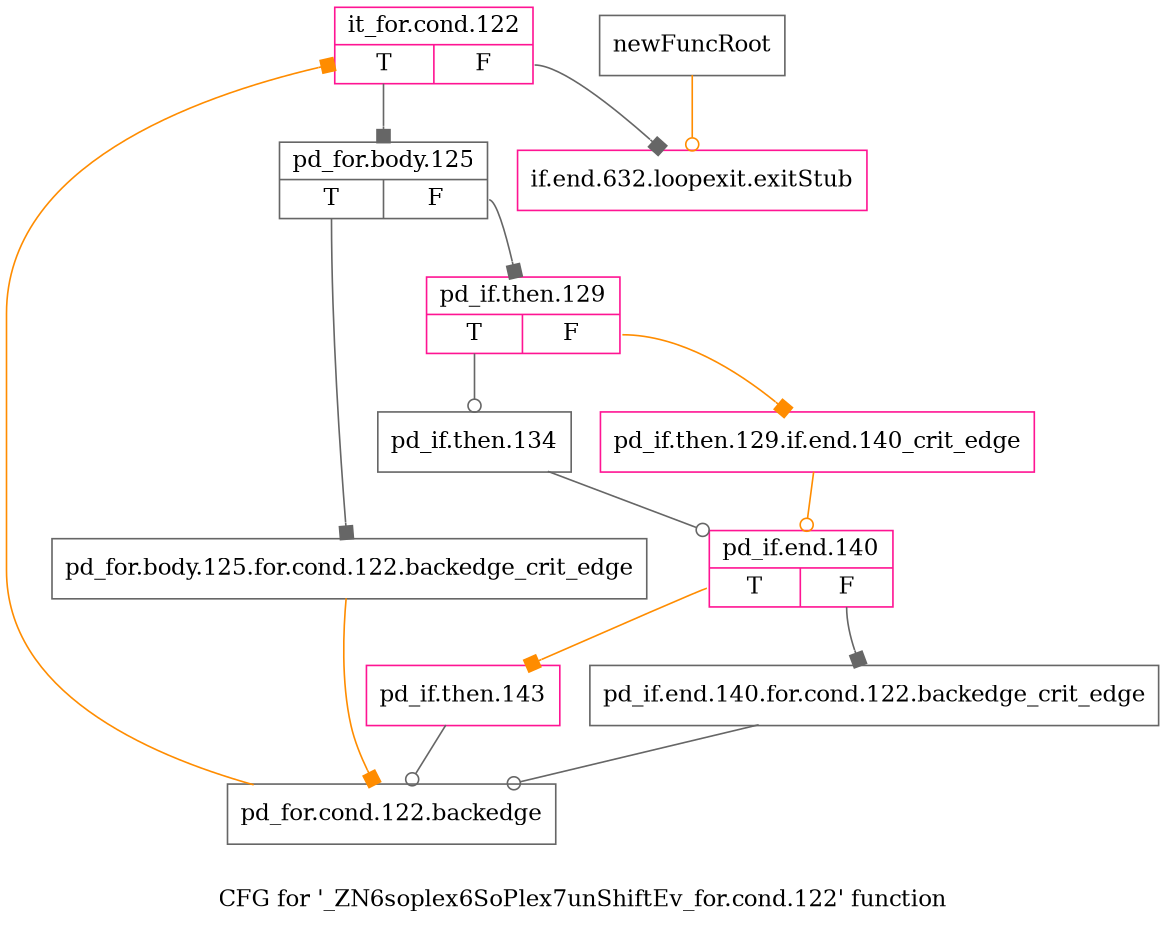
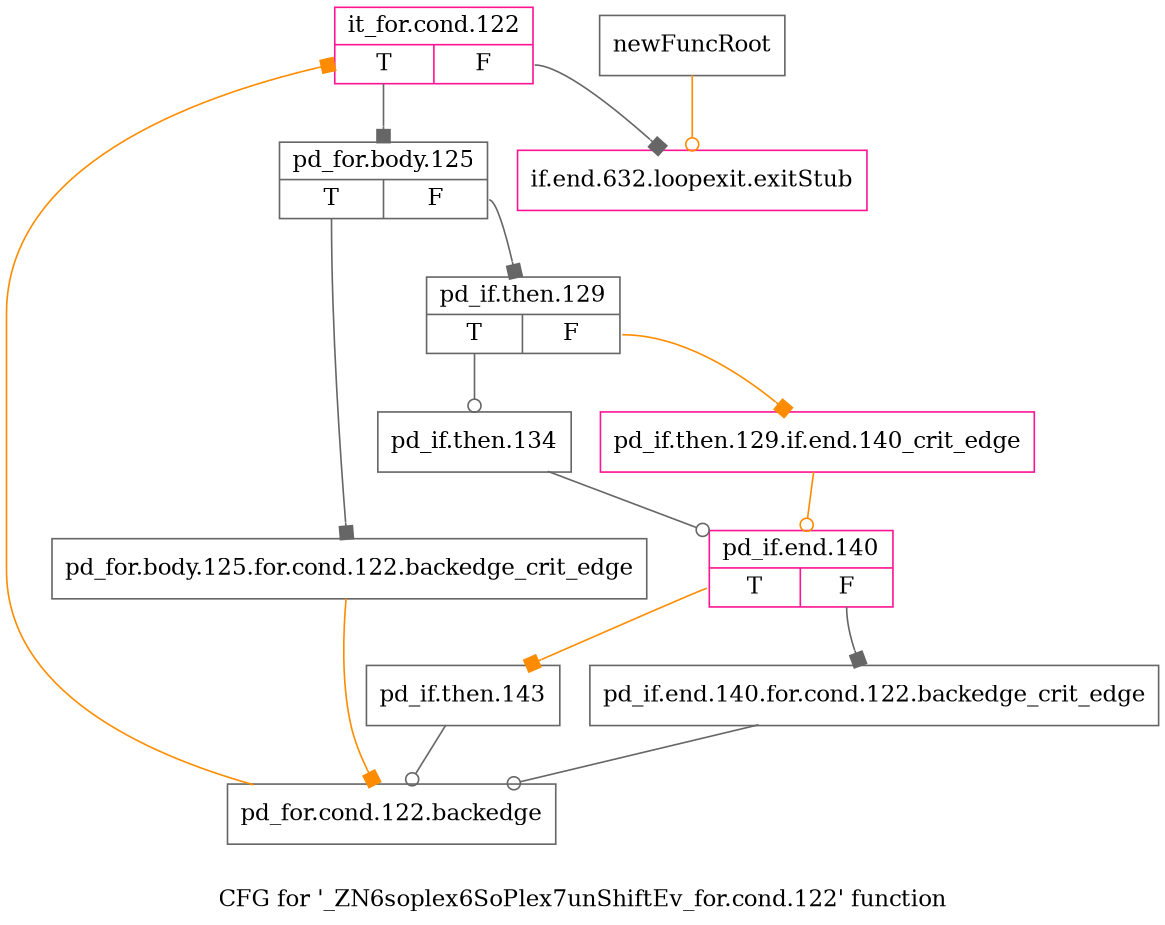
node "pd_if.then.129": color deeppink -> gray40
node "pd_if.then.143": color deeppink -> gray40
